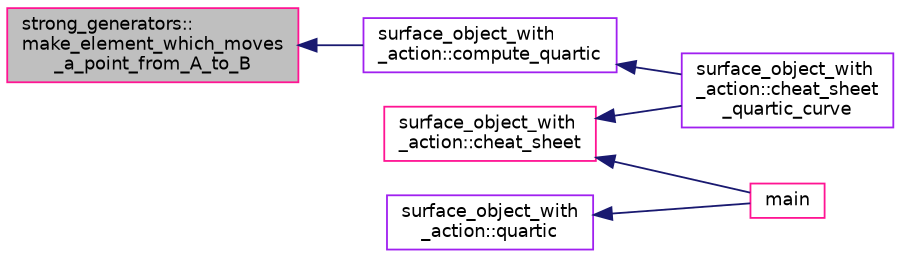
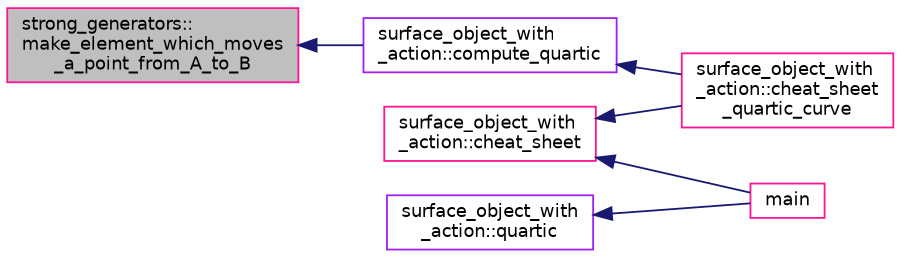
node "surface_object_with _action::cheat_sheet _quartic_curve": color purple -> deeppink
